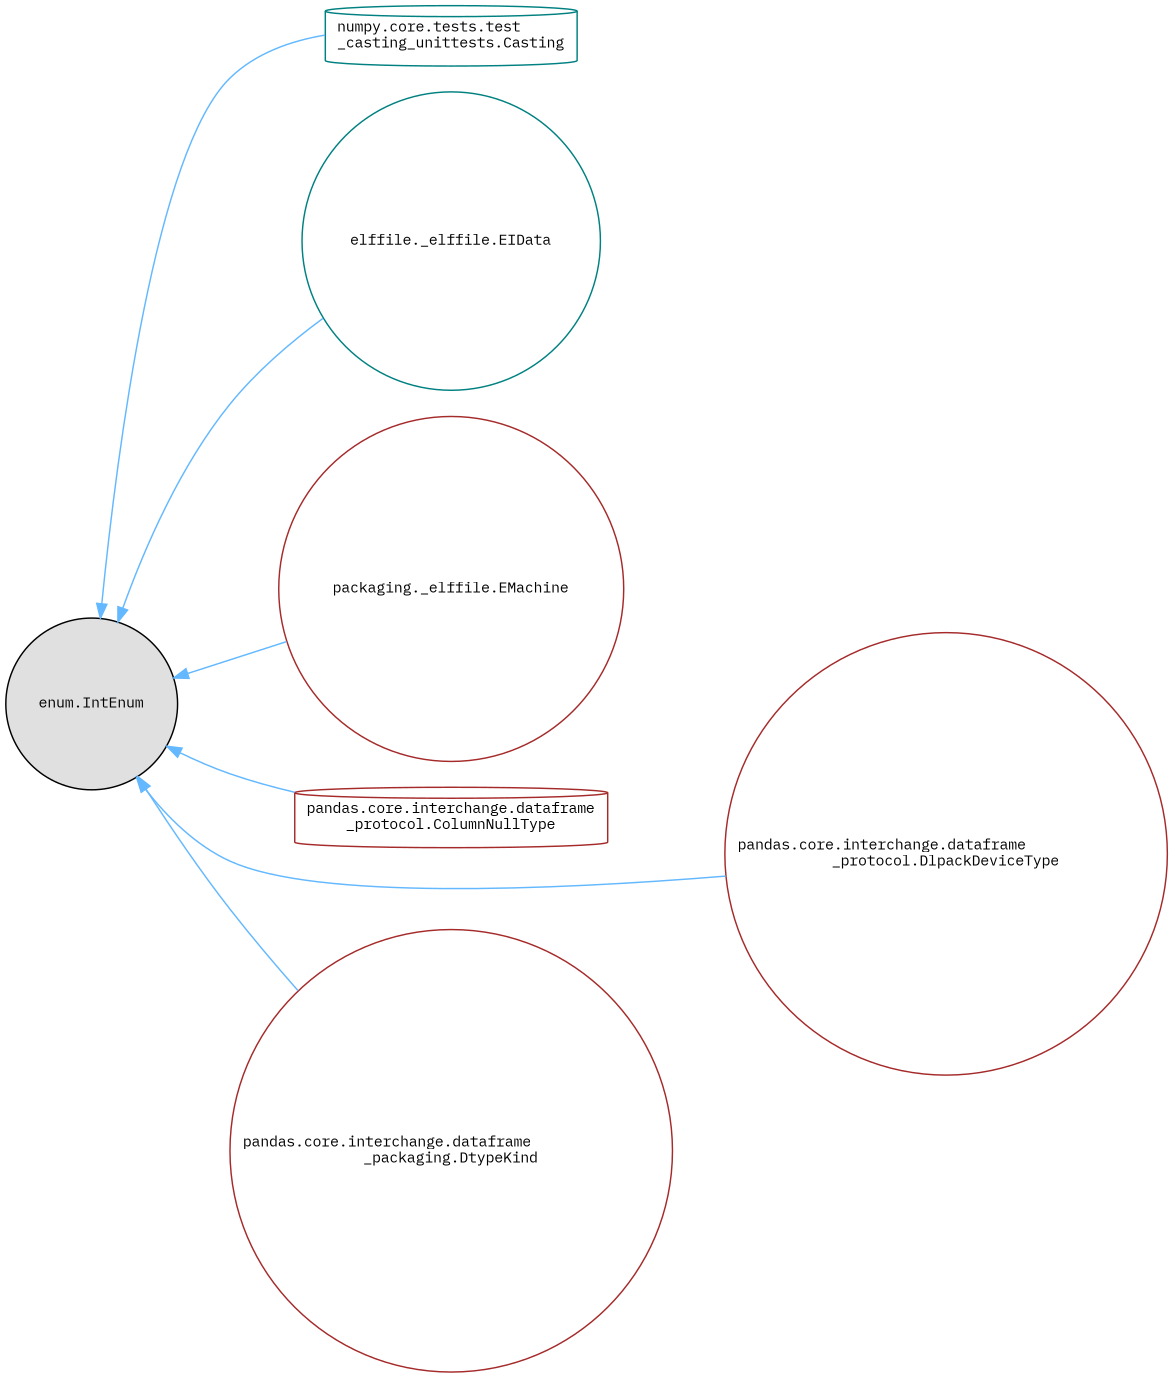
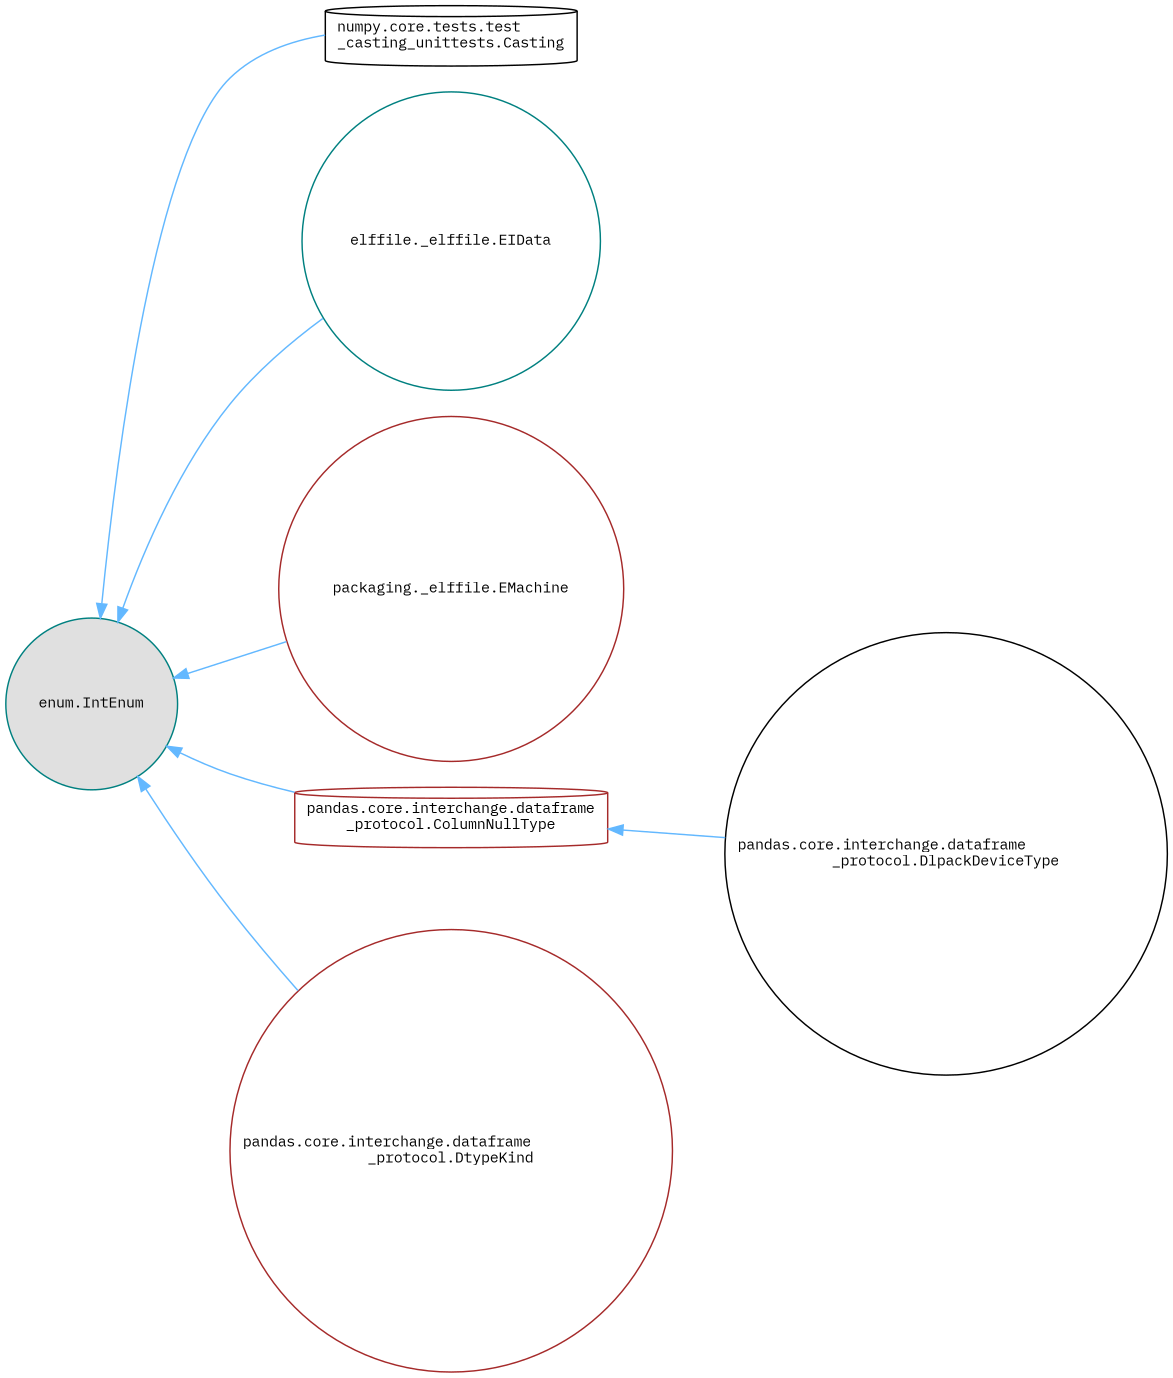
node "numpy.core.tests.test _casting_unittests.Casting": color teal -> black
node "enum.IntEnum": color black -> teal
node "pandas.core.interchange.dataframe _protocol.DlpackDeviceType": color brown -> black
edge "pandas.core.interchange.dataframe _protocol.DlpackDeviceType" -> "enum.IntEnum": now "pandas.core.interchange.dataframe _protocol.DlpackDeviceType" -> "pandas.core.interchange.dataframe _protocol.ColumnNullType"
node "pandas.core.interchange.dataframe _packaging.DtypeKind": label "pandas.core.interchange.dataframe _packaging.DtypeKind" -> "pandas.core.interchange.dataframe _protocol.DtypeKind"
